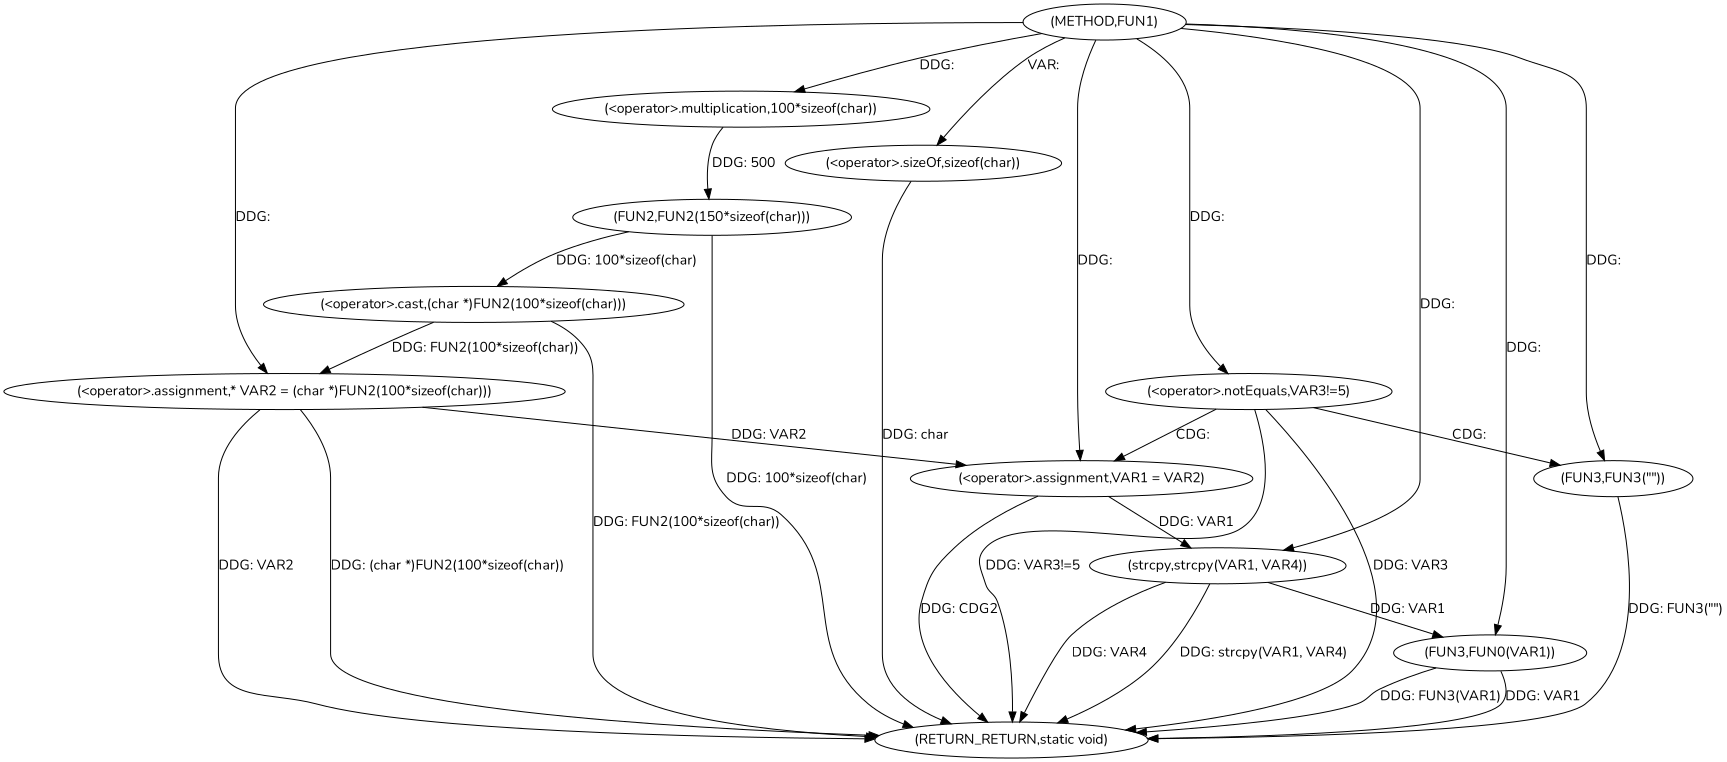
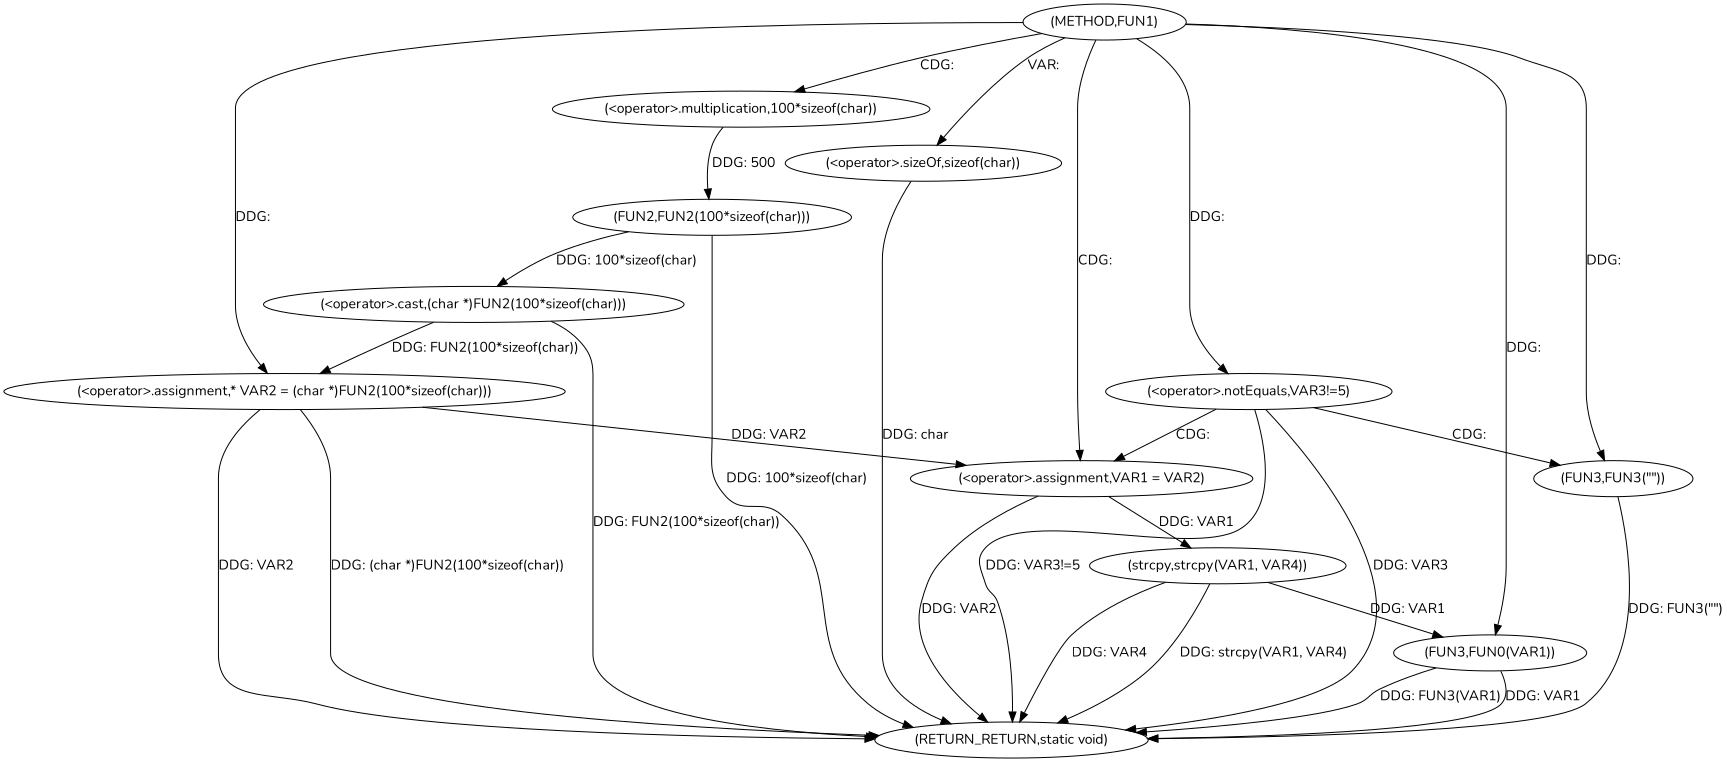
edge "(METHOD,FUN1)" -> "(<operator>.multiplication,100*sizeof(char))": label "DDG: " -> "CDG: "
node "(FUN2,FUN2(150*sizeof(char)))": label "(FUN2,FUN2(150*sizeof(char)))" -> "(FUN2,FUN2(100*sizeof(char)))"
edge "(METHOD,FUN1)" -> "(strcpy,strcpy(VAR1, VAR4))": removed, label "DDG:"
edge "(METHOD,FUN1)" -> "(<operator>.assignment,VAR1 = VAR2)": label "DDG: " -> "CDG: "
edge "(<operator>.assignment,VAR1 = VAR2)" -> "(RETURN_RETURN,static void)": label "DDG: CDG2" -> "DDG: VAR2"
